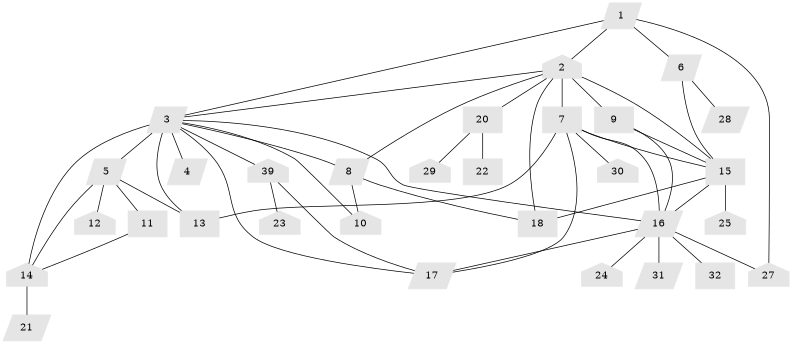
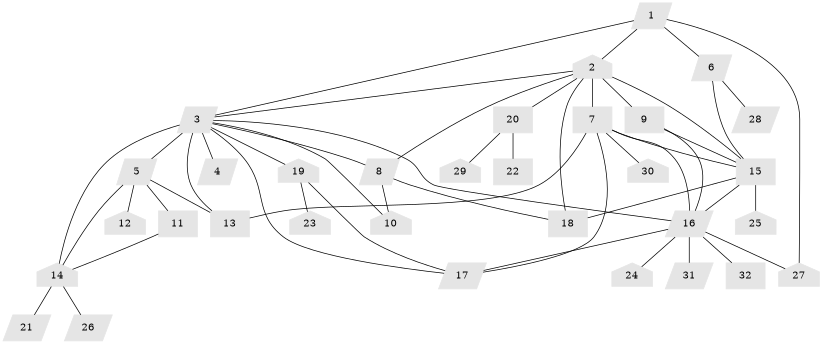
node "39": label "39" -> "19"
node "26": added
